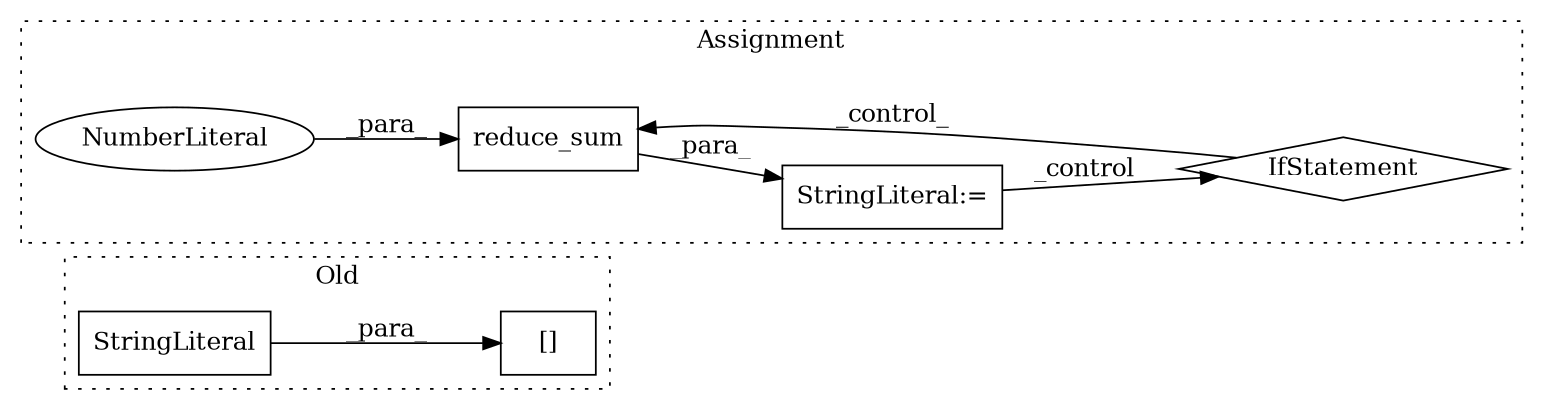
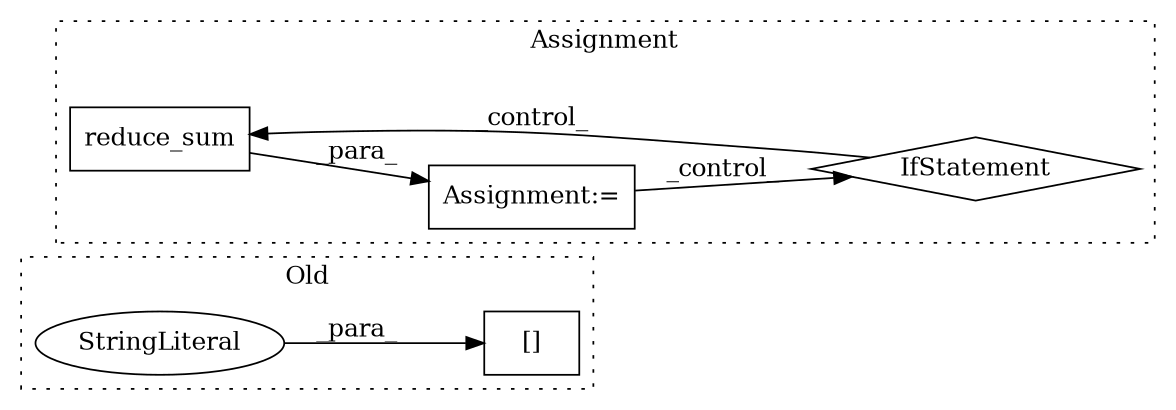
node "NumberLiteral": removed
node "StringLiteral:=": label "StringLiteral:=" -> "Assignment:="
node "StringLiteral": shape box -> ellipse
